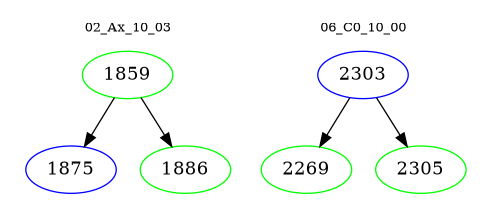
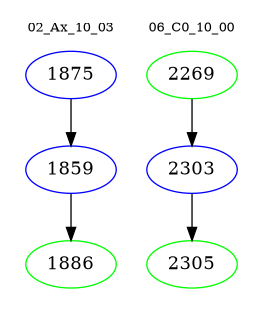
node "1859": color green -> blue
edge "1859" -> "1875": reversed
edge "2303" -> "2269": reversed
